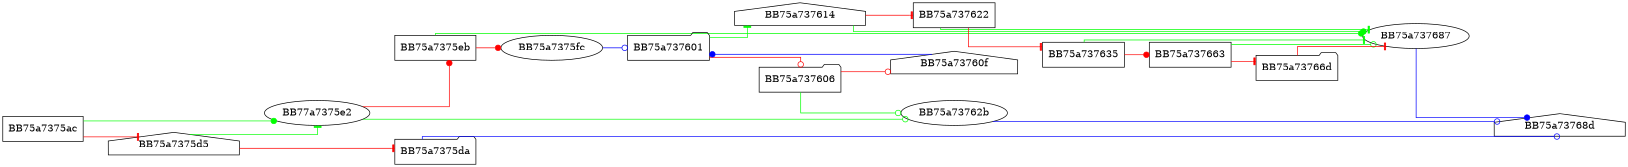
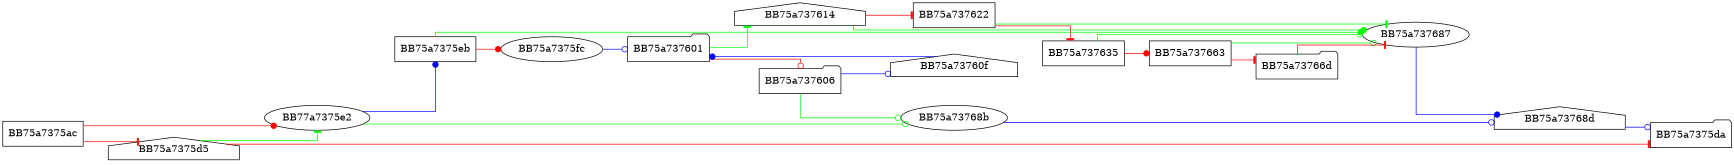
edge "BB75a737635" -> "BB75a737687": arrowhead tee -> odot
edge "BB75a737606" -> "BB75a73760f": color red -> blue
edge "BB77a7375e2" -> "BB75a7375eb": color red -> blue
node "BB75a73762b": label "BB75a73762b" -> "BB75a73768b"
edge "BB75a7375ac" -> "BB77a7375e2": color green -> red
edge "BB75a7375da" -> "BB75a73768d": reversed
